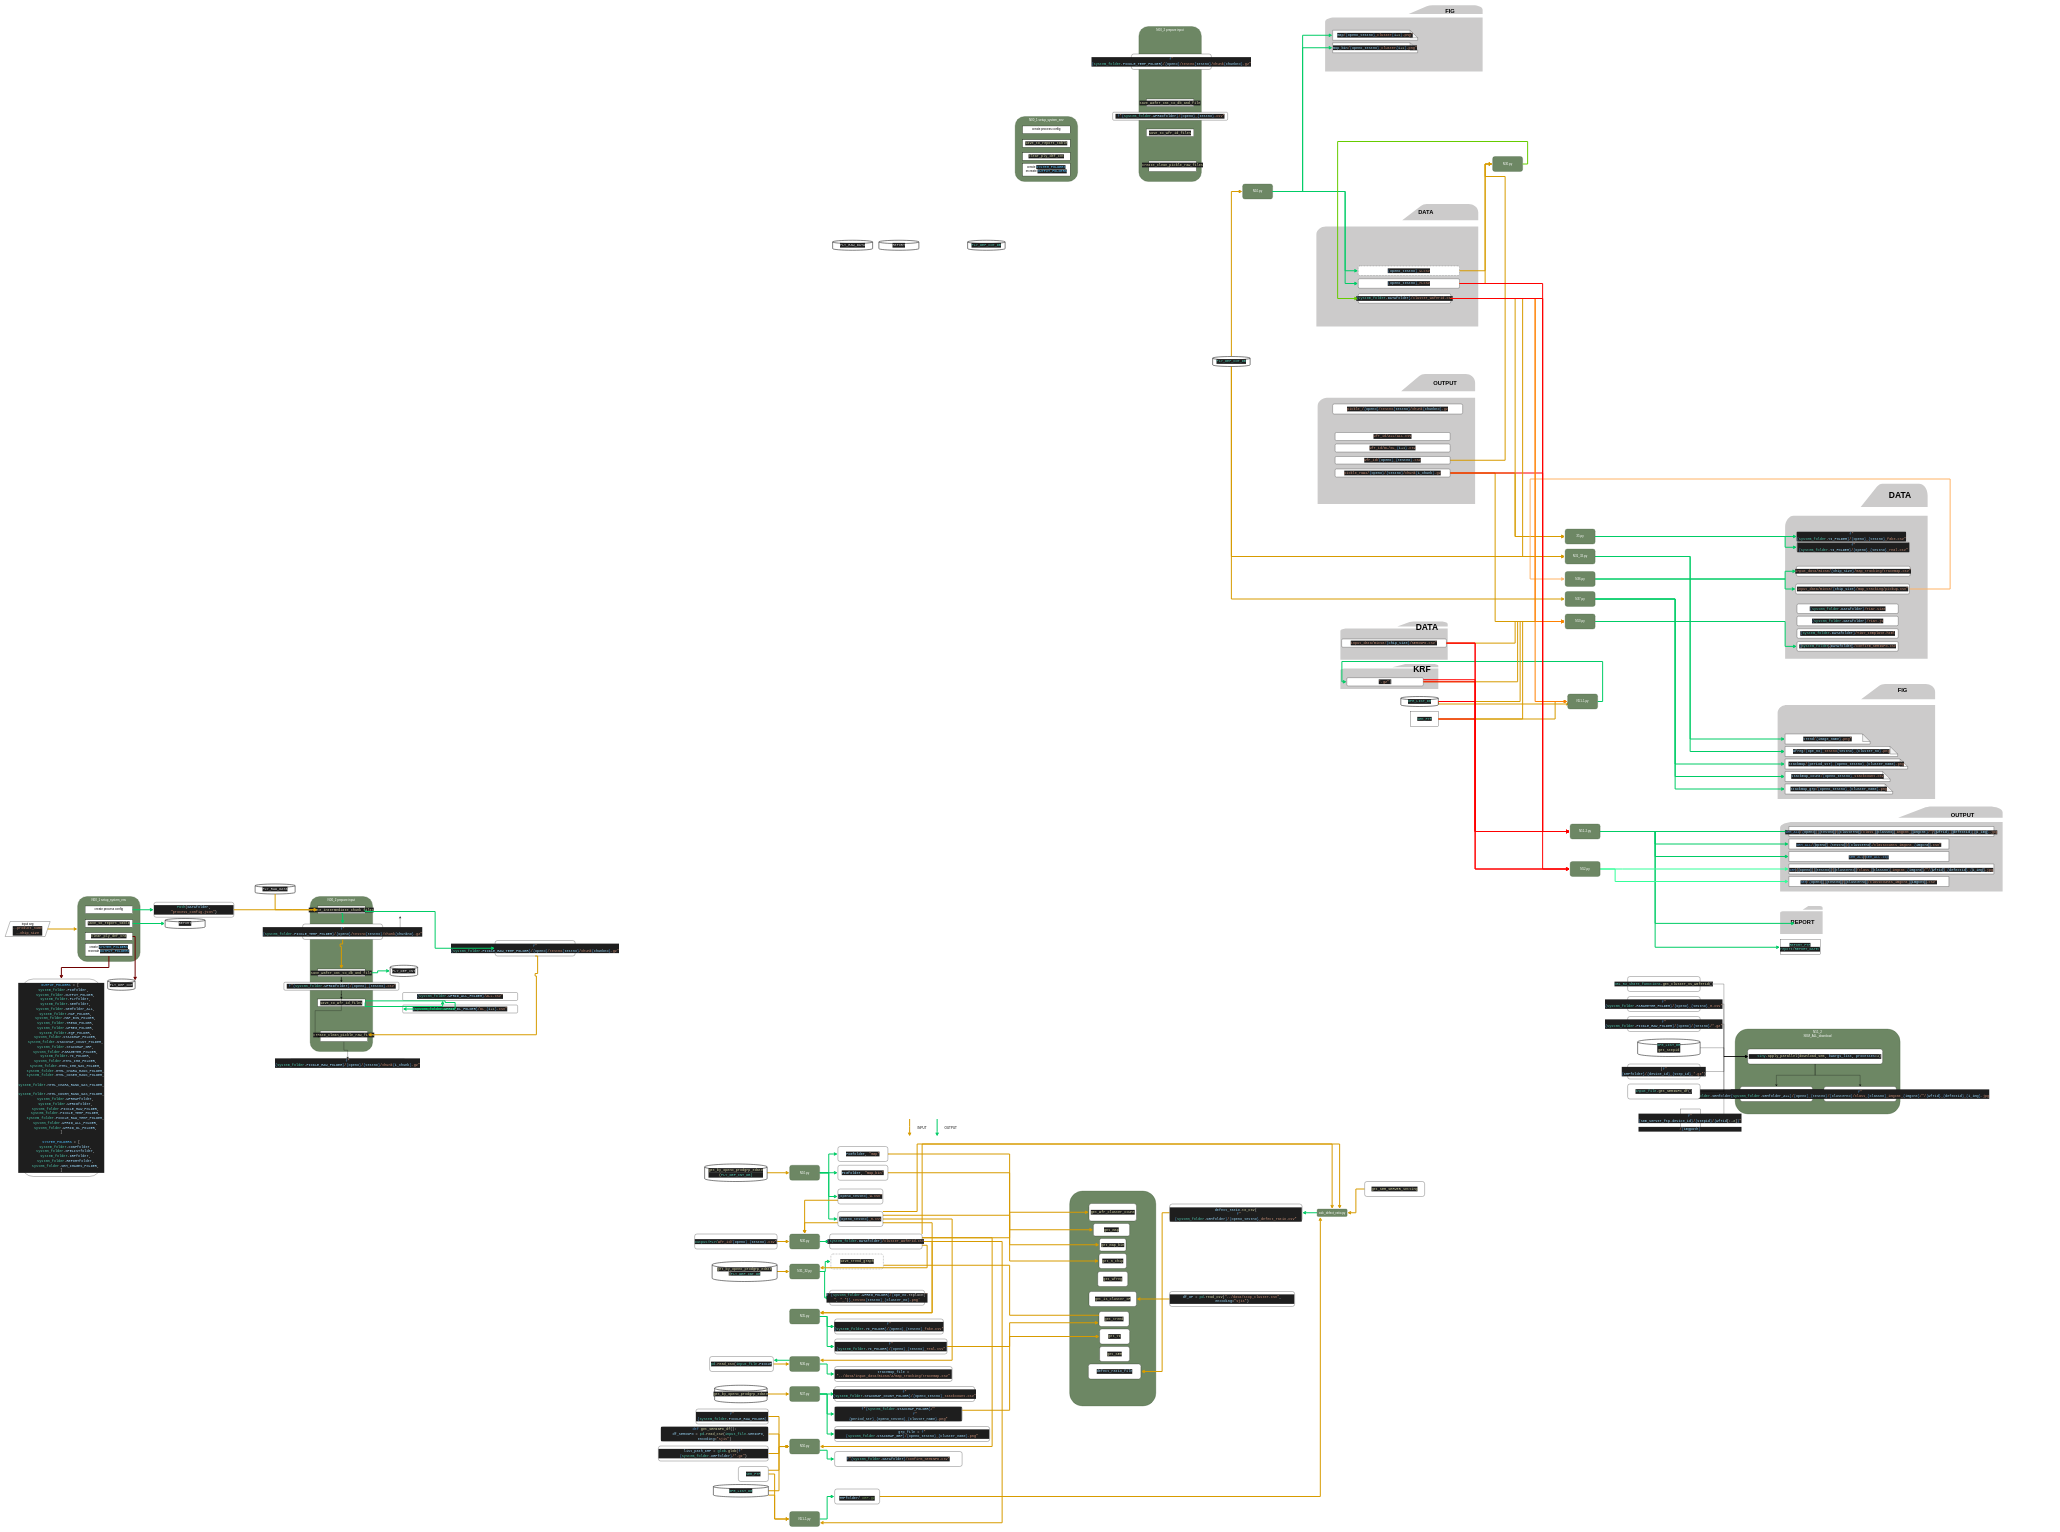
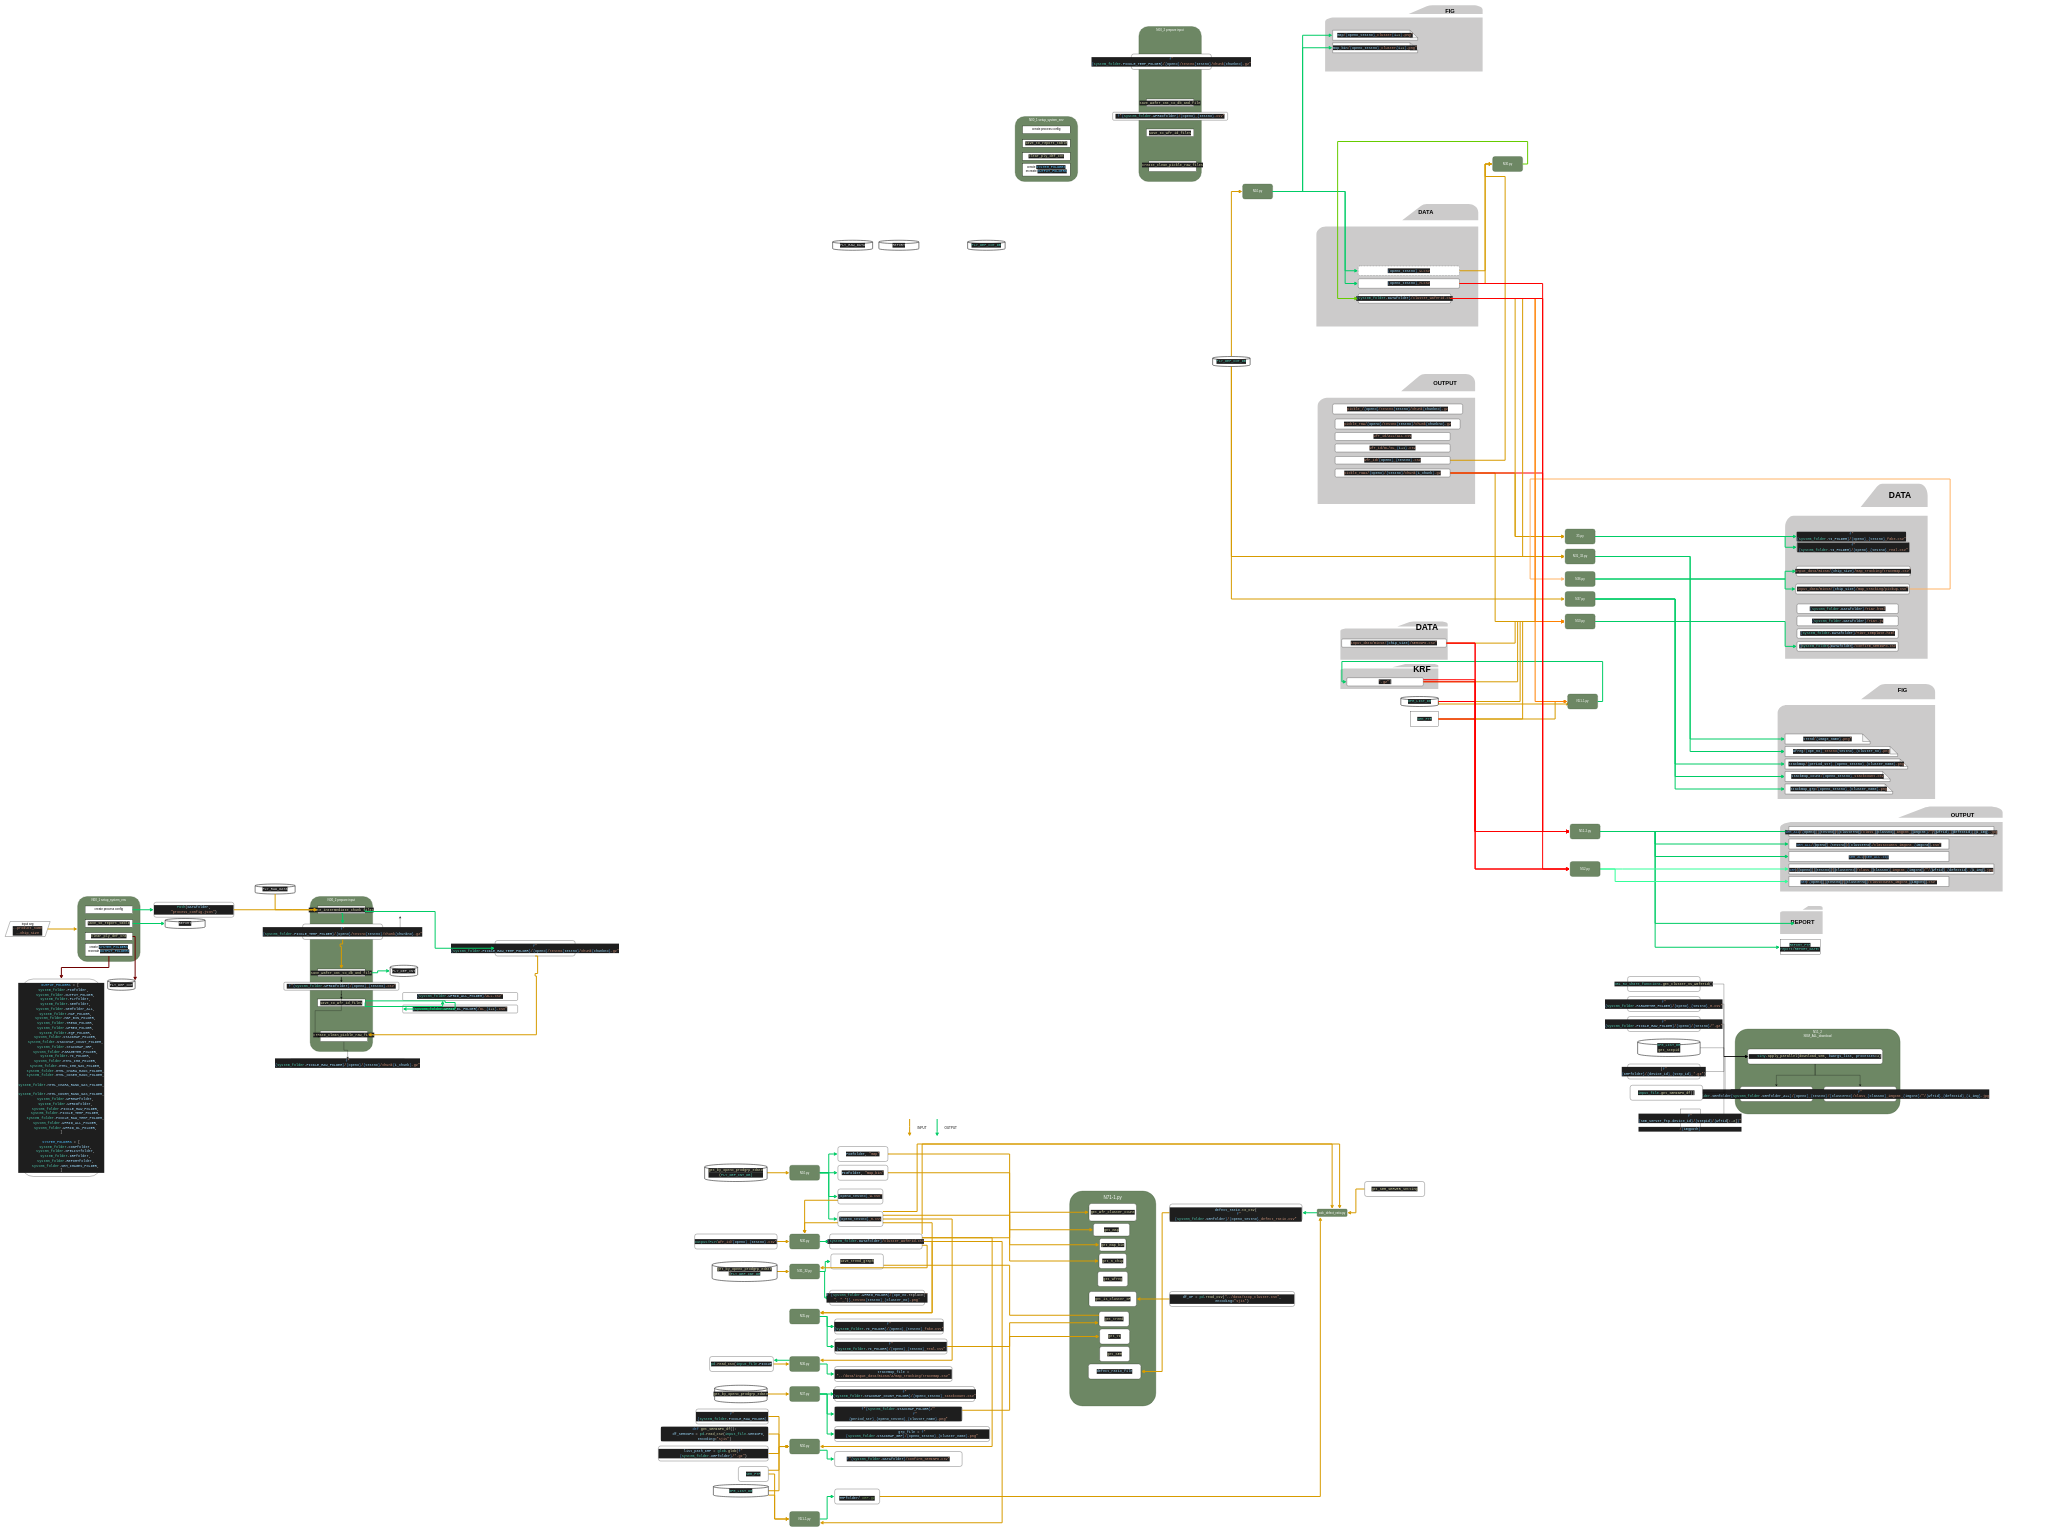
node "pickle_raw/{openo}/testno{testno}/chunk{chunkno}.gz": added
node "{system_folder.DATAfolder}/TiNY.size": label "{system_folder.DATAfolder}/TiNY.size" -> "{system_folder.DATAfolder}/TiNY.html"
node "input_file.get_SEMINFO_df()": moved (1664, 1091) -> (1666, 1093)
node "N71-1.py": added
node "save_trend_graph": style dashed -> solid
